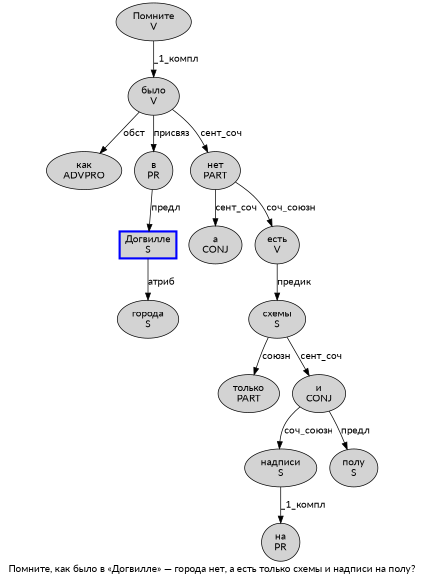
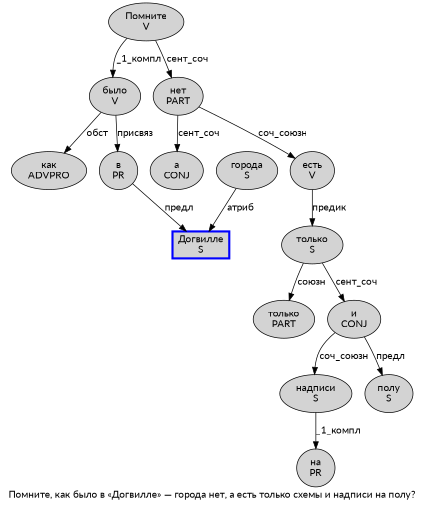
edge "было V" -> "нет PART": now "Помните V" -> "нет PART"
edge "Догвилле S" -> "города S": reversed
node "схемы S": label "схемы S" -> "только S"
